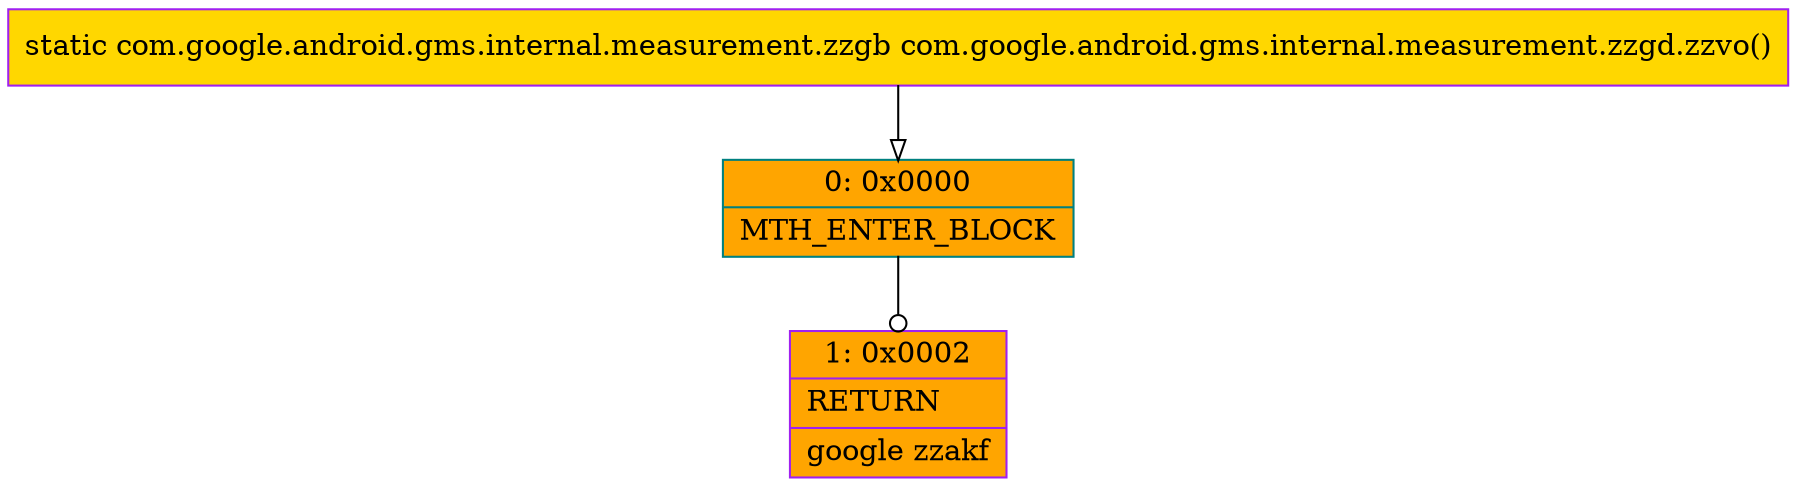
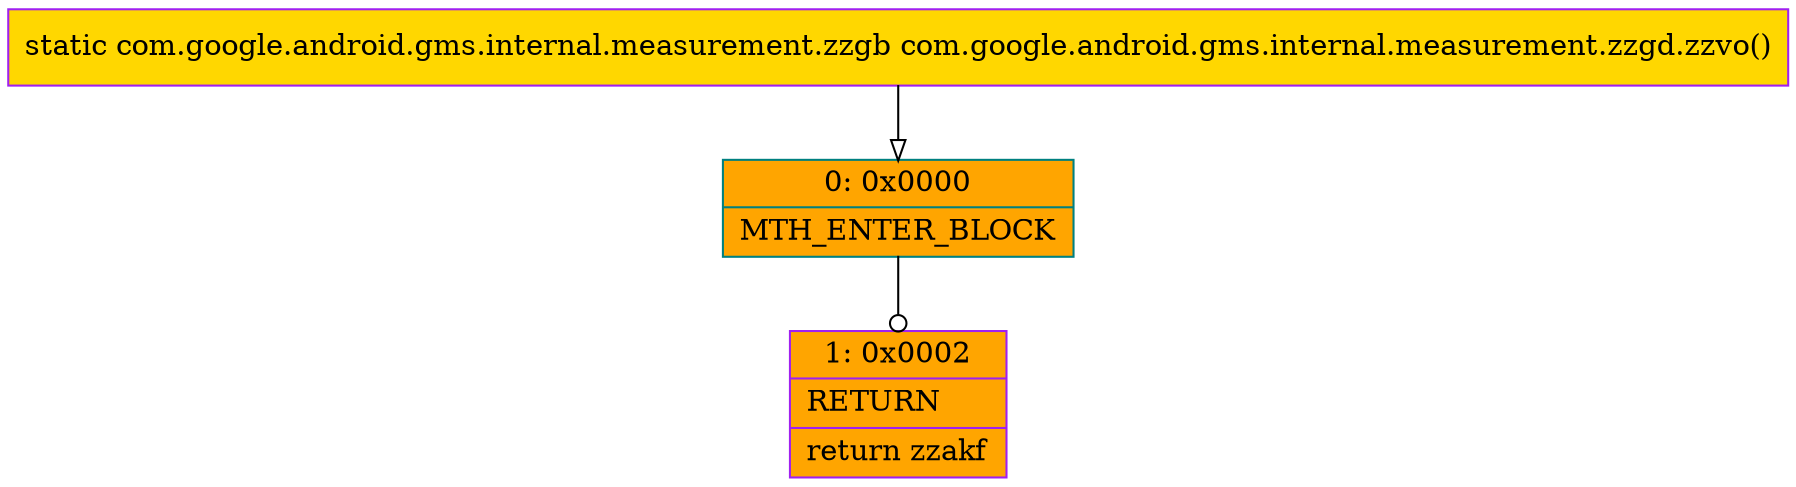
node "1: 0x0002": text "google zzakf" -> "return zzakf"
